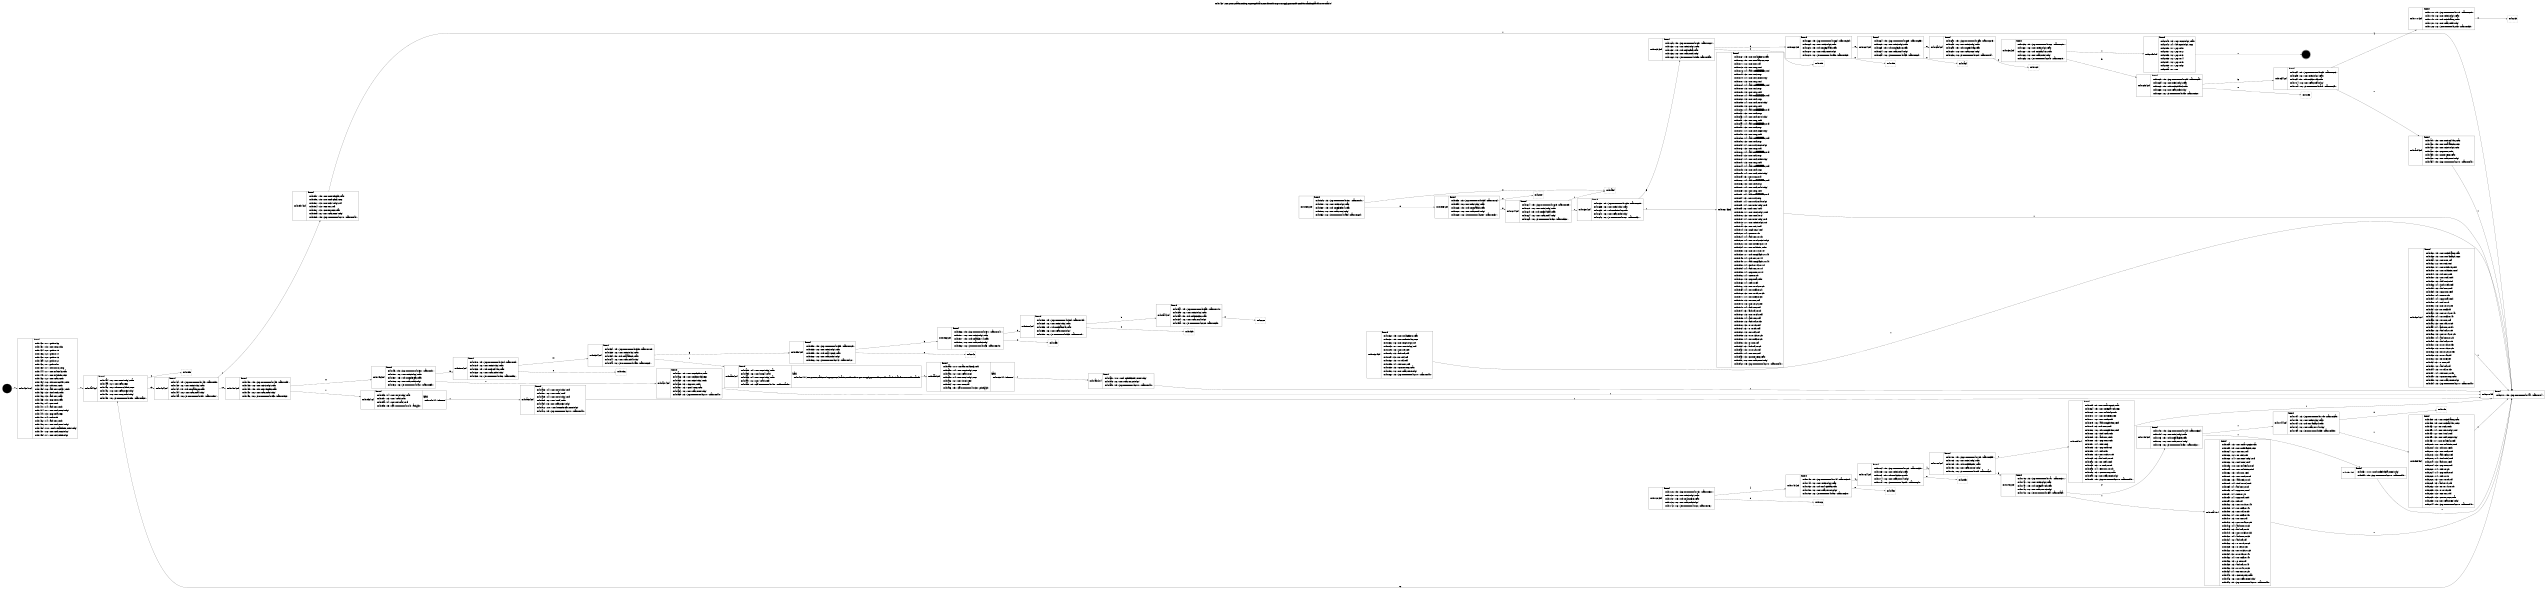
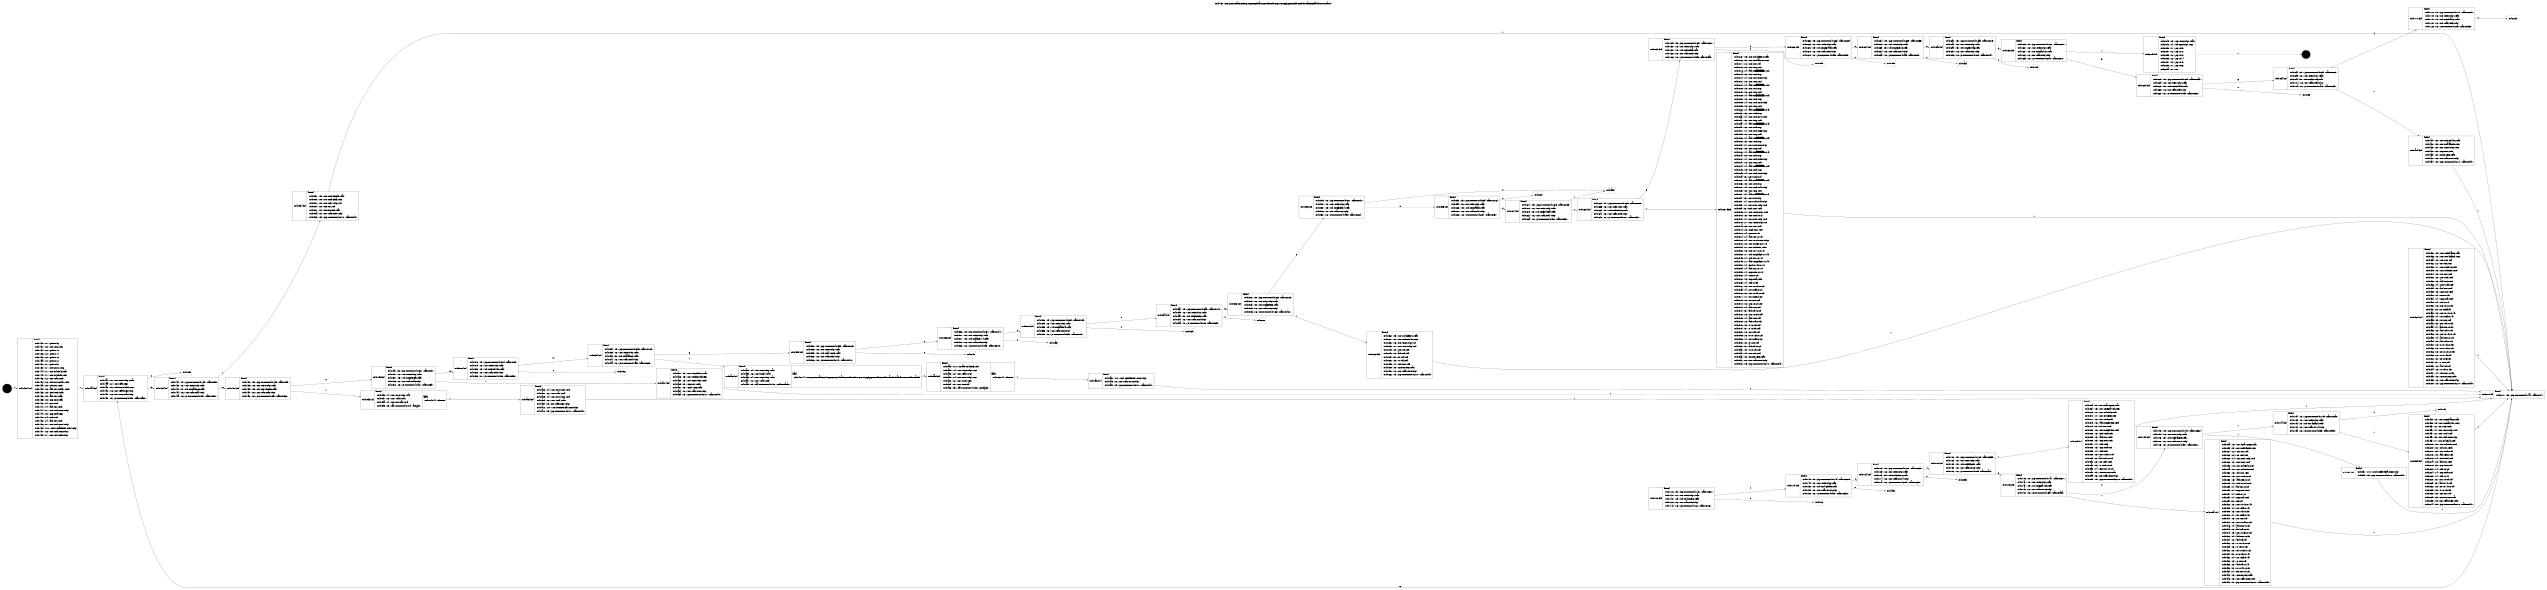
edge "0x4016a0 [28]" -> "0x4016bc [28]": added, label "6"
node "0x4015c0 [28]": added
